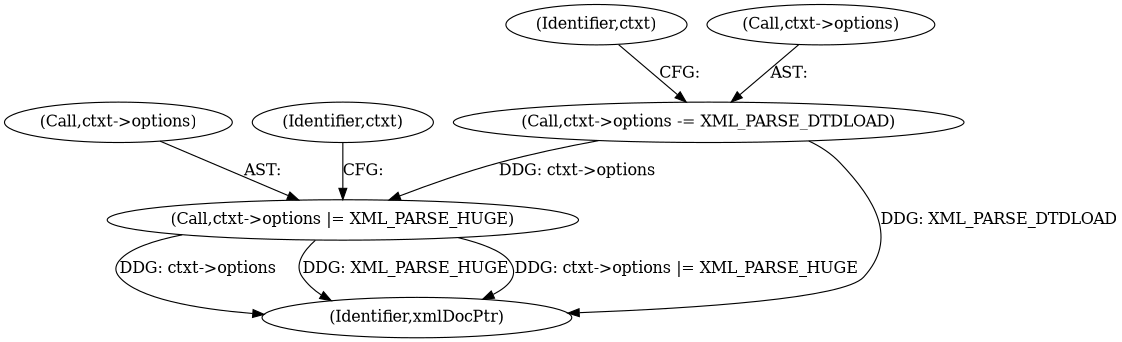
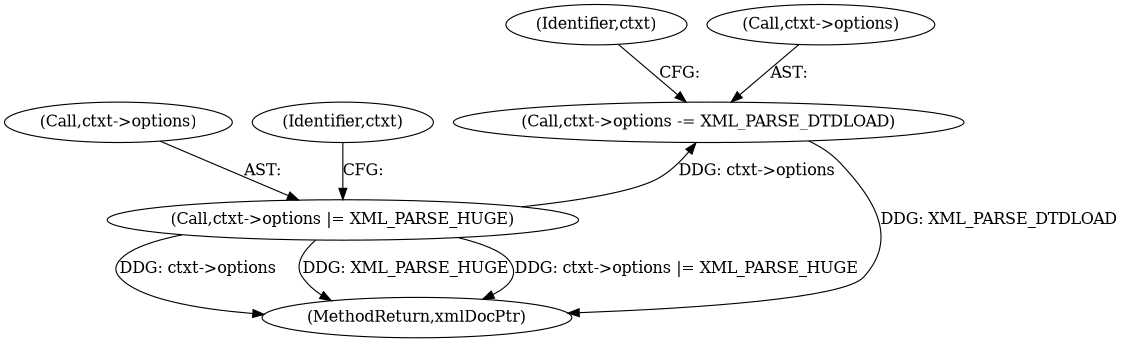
edge "(Call,ctxt->options -= XML_PARSE_DTDLOAD)" -> "(Call,ctxt->options |= XML_PARSE_HUGE)": reversed
node "(Identifier,xmlDocPtr)": label "(Identifier,xmlDocPtr)" -> "(MethodReturn,xmlDocPtr)"
